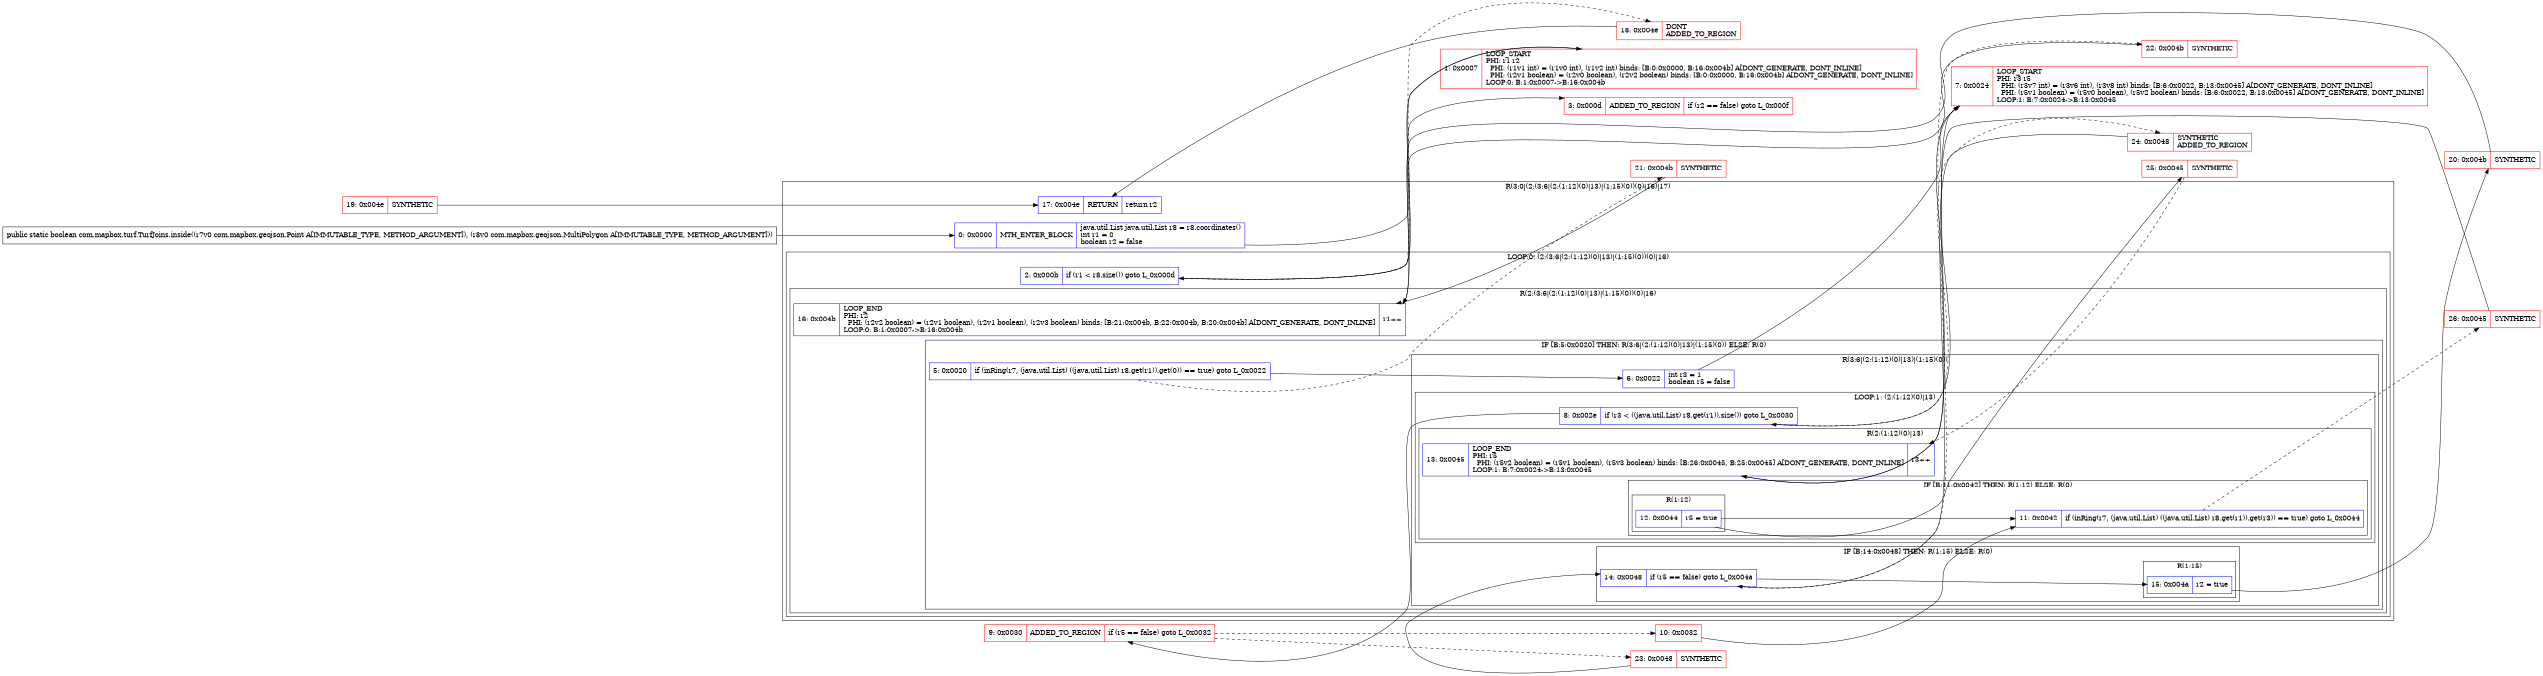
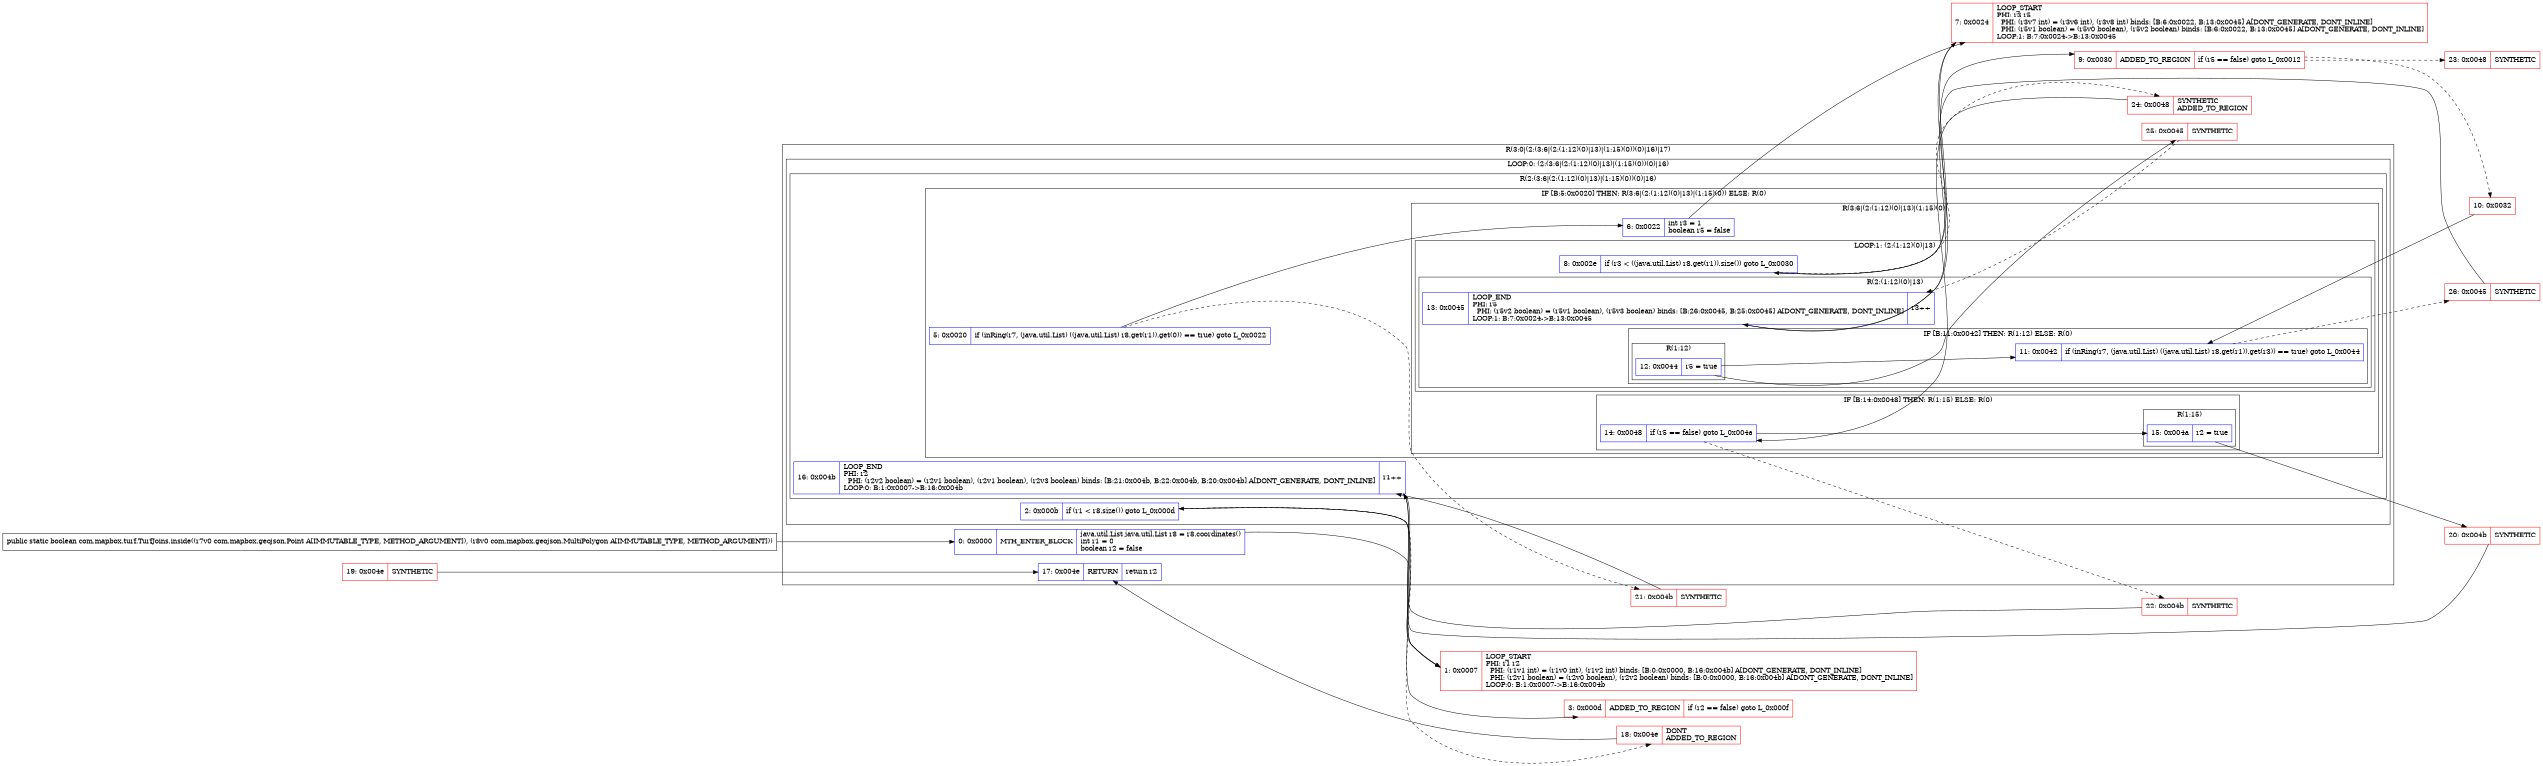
edge "16: 0x004b" -> "1: 0x0007": added
node "9: 0x0030": text "if (r5 == false) goto L_0x0032" -> "if (r5 == false) goto L_0x0012"
edge "23: 0x0048" -> "14: 0x0048": removed
